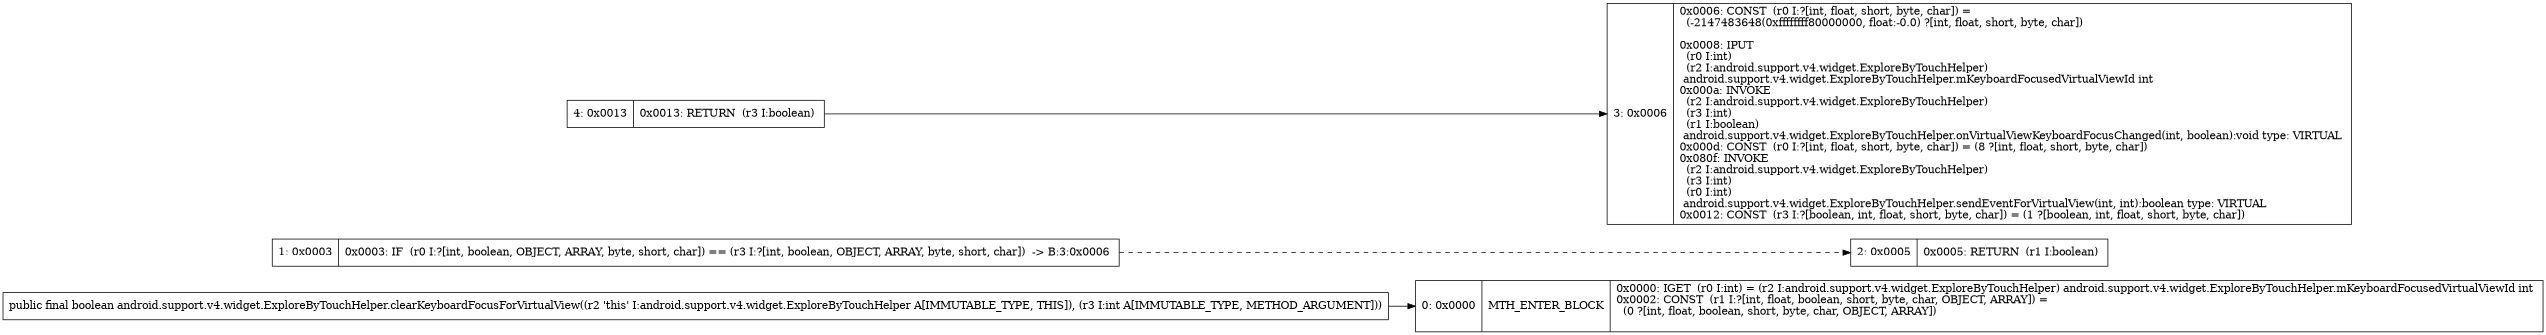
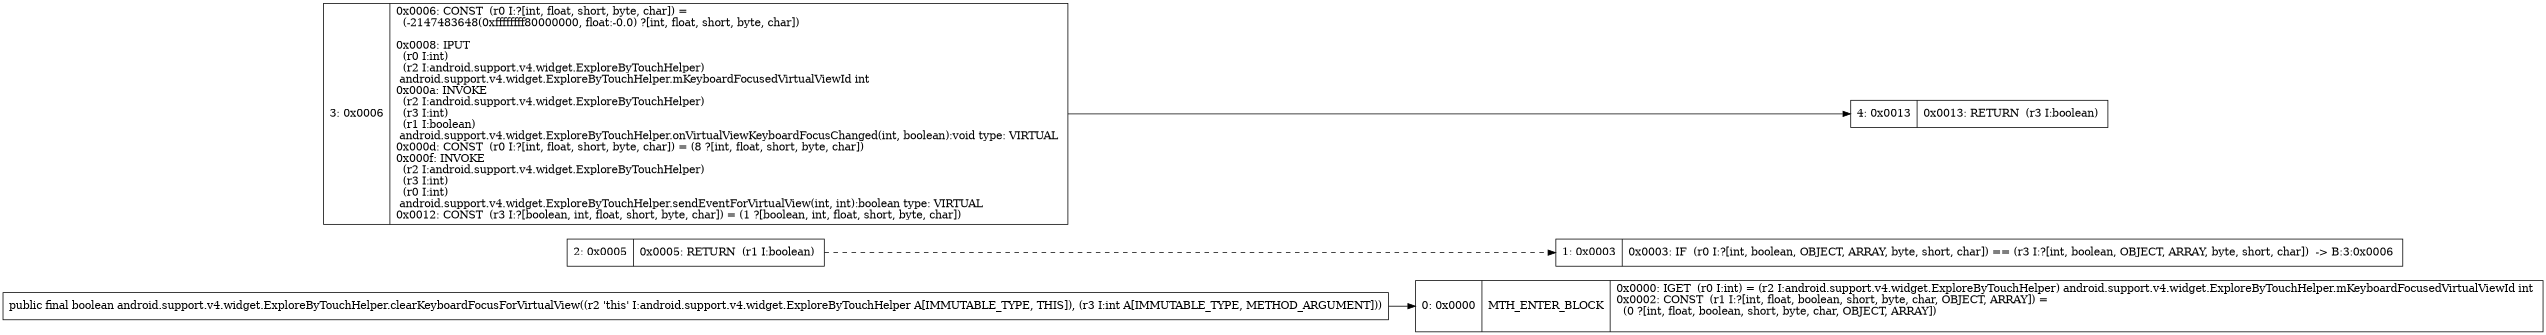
edge "4: 0x0013" -> "3: 0x0006": reversed
node "3: 0x0006": text "0x080f: INVOKE" -> "0x000f: INVOKE"
edge "1: 0x0003" -> "2: 0x0005": reversed
